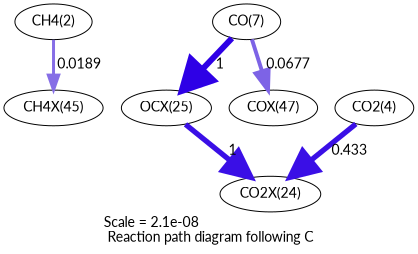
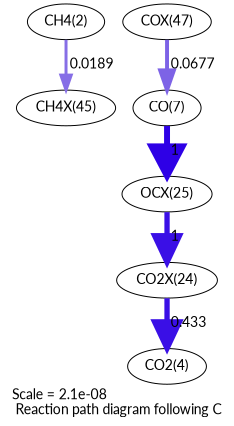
edge "CO(7)" -> "COX(47)": reversed
edge "CO2(4)" -> "CO2X(24)": reversed
